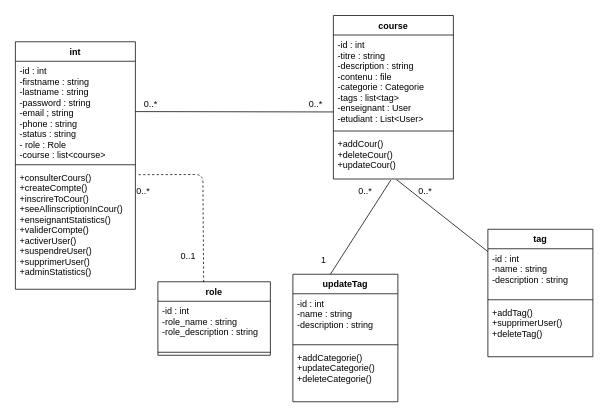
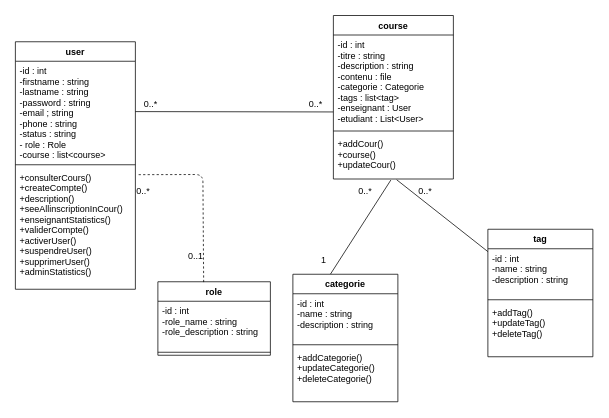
node "int": label "int" -> "user"
node "+addCour() +deleteCour() +updateCour()": label "+addCour() +deleteCour() +updateCour()" -> "+addCour() +course() +updateCour()"
node "+consulterCours() +createCompte() +inscrireToCour() +seeAllinscriptionInCour() +enseignantStatistics() +validerCompte() +activerUser() +suspendreUser() +supprimerUser() +adminStatistics()": label "+consulterCours() +createCompte() +inscrireToCour() +seeAllinscriptionInCour() +enseignantStatistics() +validerCompte() +activerUser() +suspendreUser() +supprimerUser() +adminStatistics()" -> "+consulterCours() +createCompte() +description() +seeAllinscriptionInCour() +enseignantStatistics() +validerCompte() +activerUser() +suspendreUser() +supprimerUser() +adminStatistics()"
node "0..1": moved (188, 256) -> (195, 256)
node "updateTag": label "updateTag" -> "categorie"
node "+addTag() +supprimerUser() +deleteTag()": label "+addTag() +supprimerUser() +deleteTag()" -> "+addTag() +updateTag() +deleteTag()"
